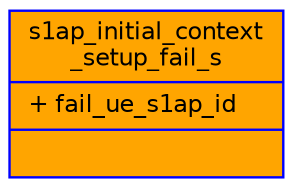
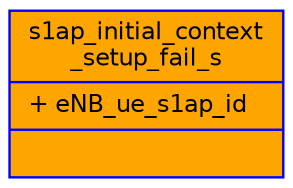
node "s1ap_initial_context": text "+ fail_ue_s1ap_id" -> "+ eNB_ue_s1ap_id"
